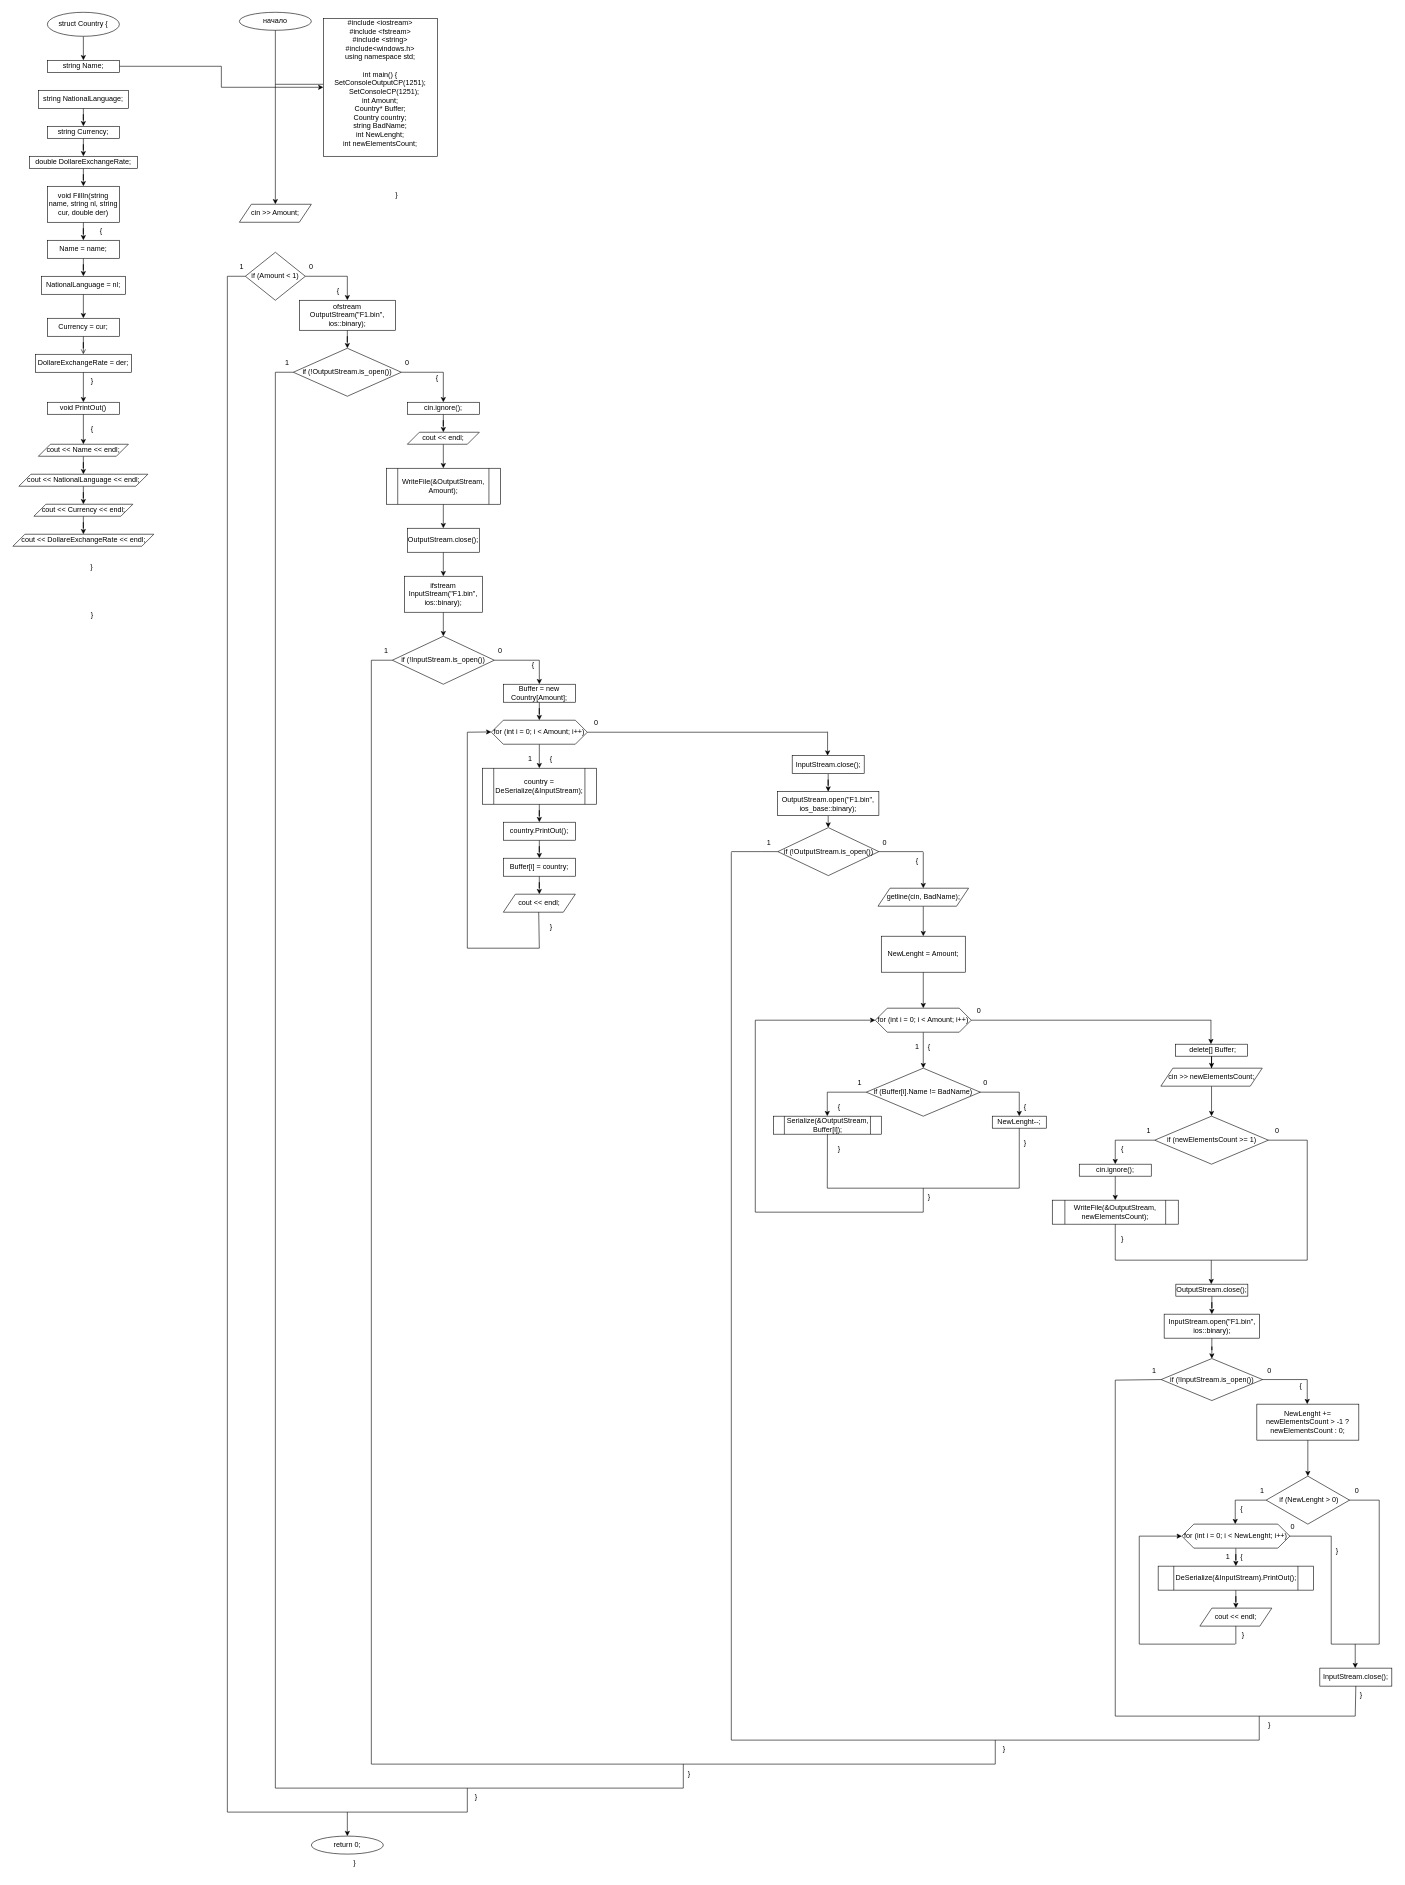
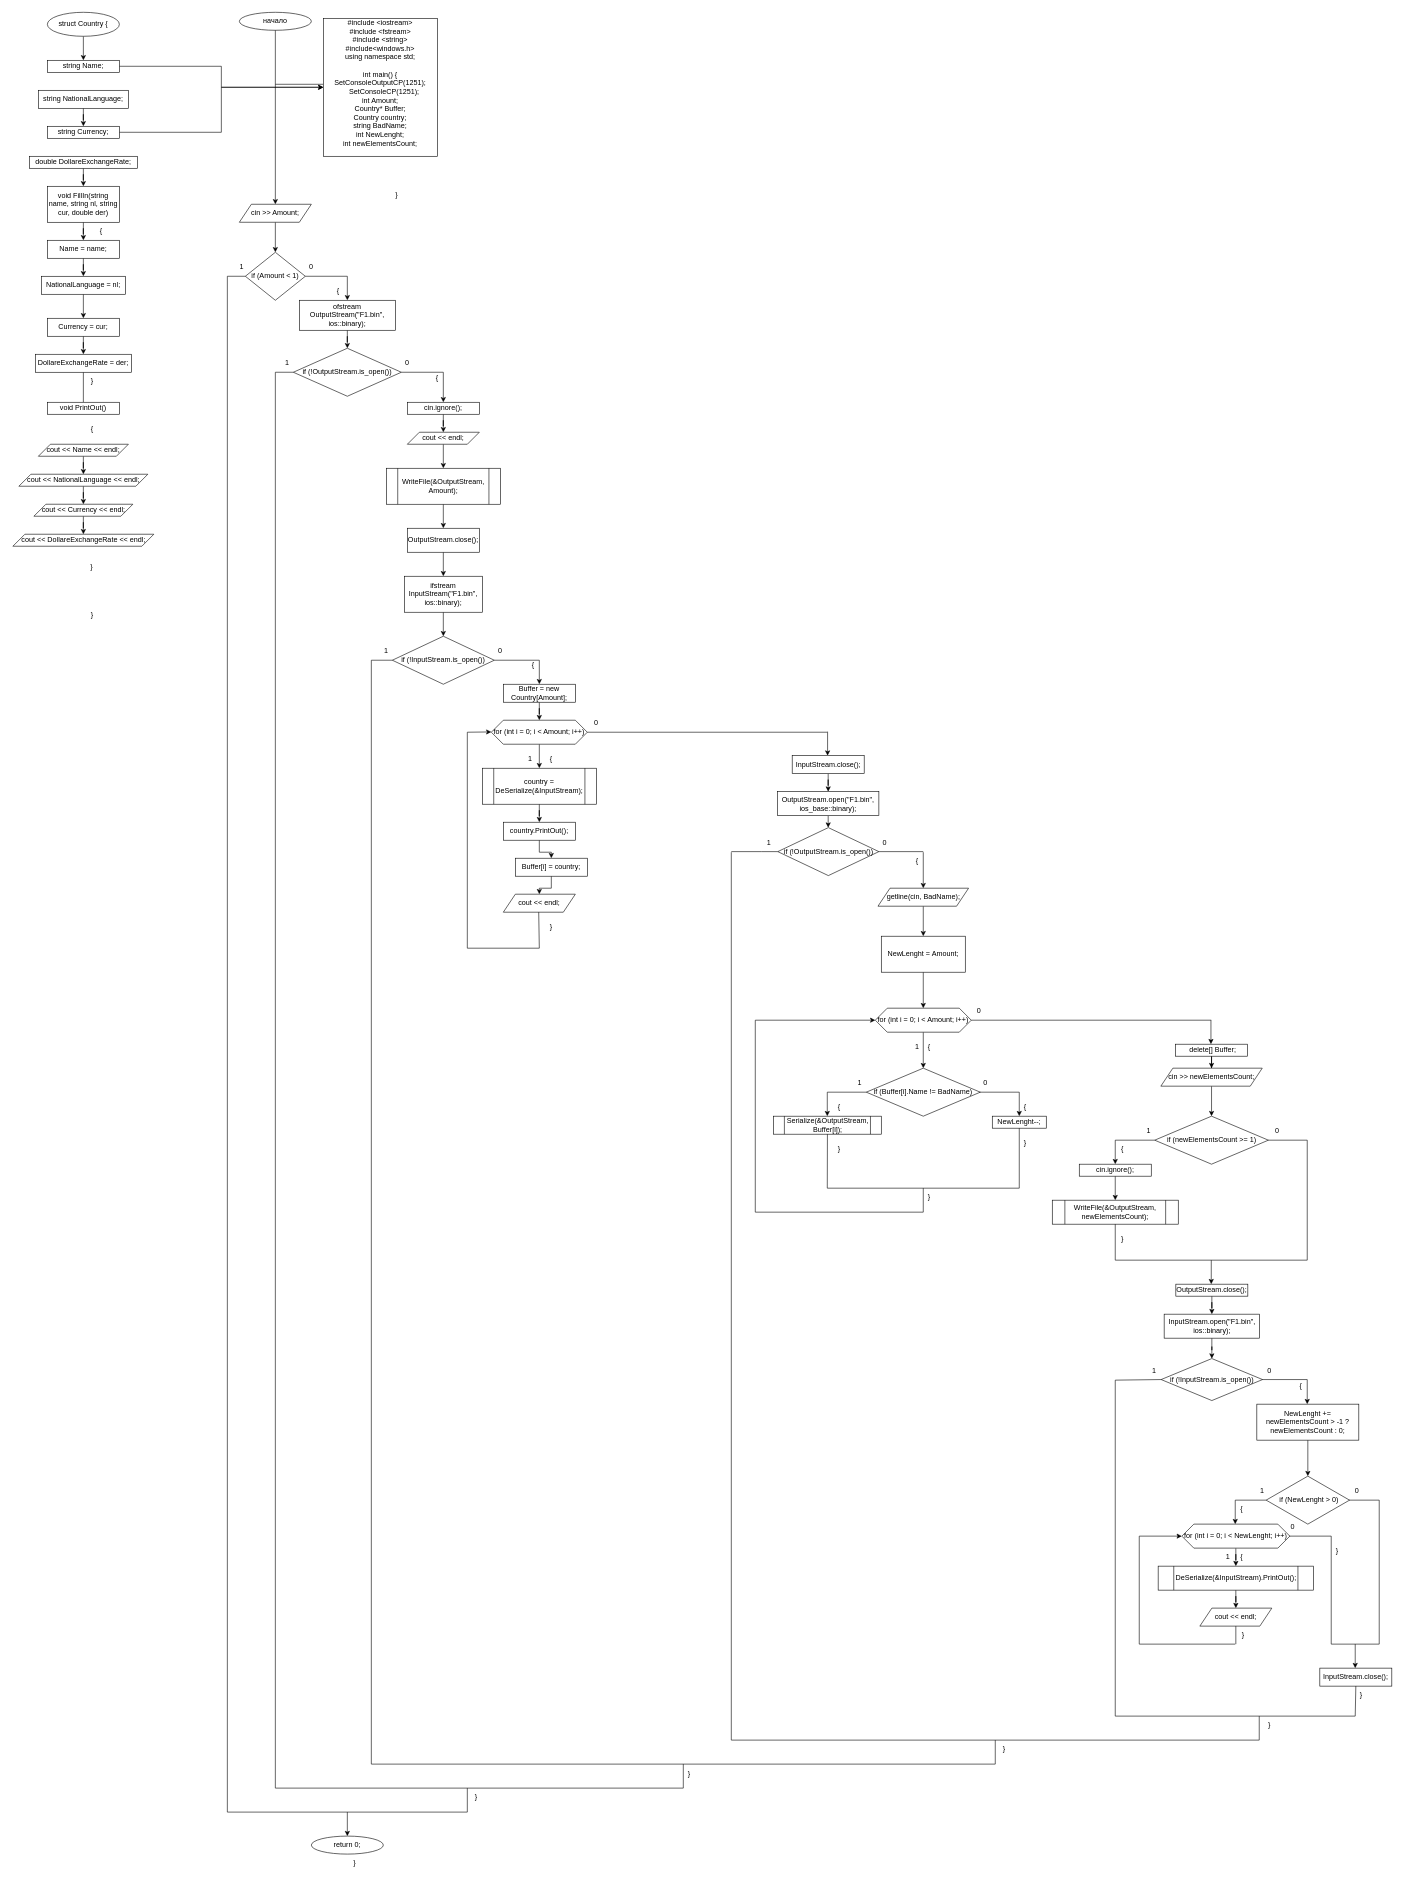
edge "string Currency;" -> "double DollareExchangeRate;": now "string Currency;" -> "#include <iostream> #include <fstream> #include <string> #include<windows.h> using namespace std; int main() { SetConsoleOutputCP(1251); SetConsoleCP(1251); int Amount; Country* Buffer; Country country; string BadName; int NewLenght; int newElementsCount;"
edge "cin >> Amount;" -> "if (Amount < 1)": added
edge "Currency = cur;" -> "DollareExchangeRate = der;": arrowhead open -> classic
edge "DollareExchangeRate = der;" -> "void PrintOut()": arrowhead classic -> none
edge "void PrintOut()" -> "cout << Name << endl;": removed
node "Buffer[i] = country;": moved (539, 867) -> (551, 867)
